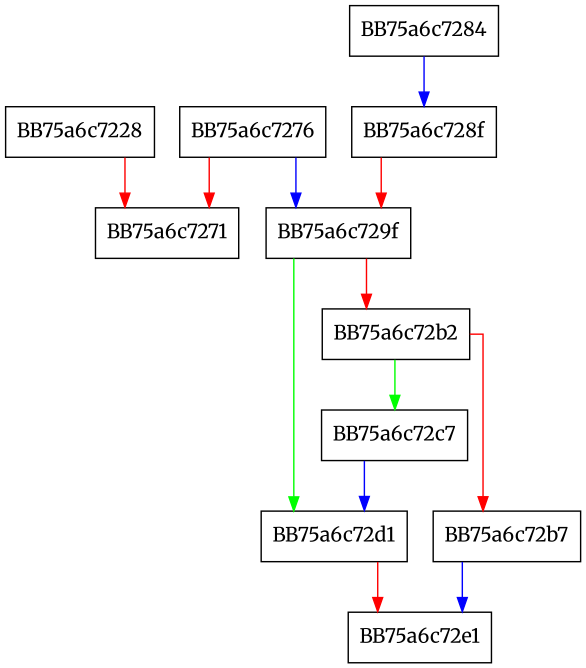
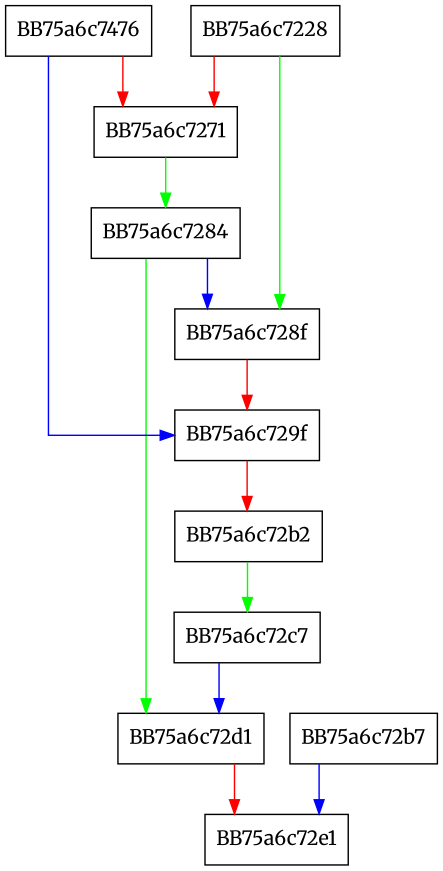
node "BB75a6c7276": label "BB75a6c7276" -> "BB75a6c7476"
edge "BB75a6c7271" -> "BB75a6c7284": added
edge "BB75a6c7228" -> "BB75a6c728f": added
edge "BB75a6c729f" -> "BB75a6c72d1": now "BB75a6c7284" -> "BB75a6c72d1"
edge "BB75a6c72b2" -> "BB75a6c72b7": removed
